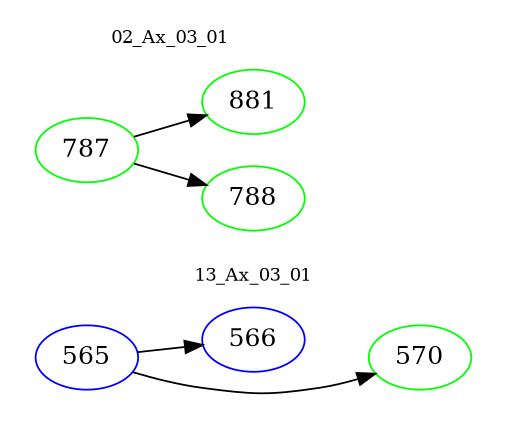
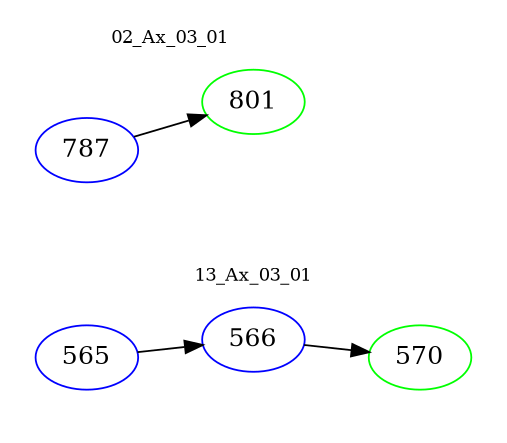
node "881": label "881" -> "801"
node "787": color green -> blue
node "788": removed
edge "565" -> "570": now "566" -> "570"
